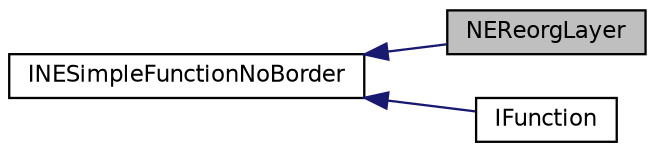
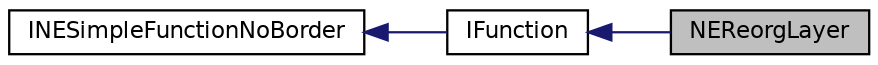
edge "NEReorgLayer" -> "INESimpleFunctionNoBorder": now "NEReorgLayer" -> "IFunction"
